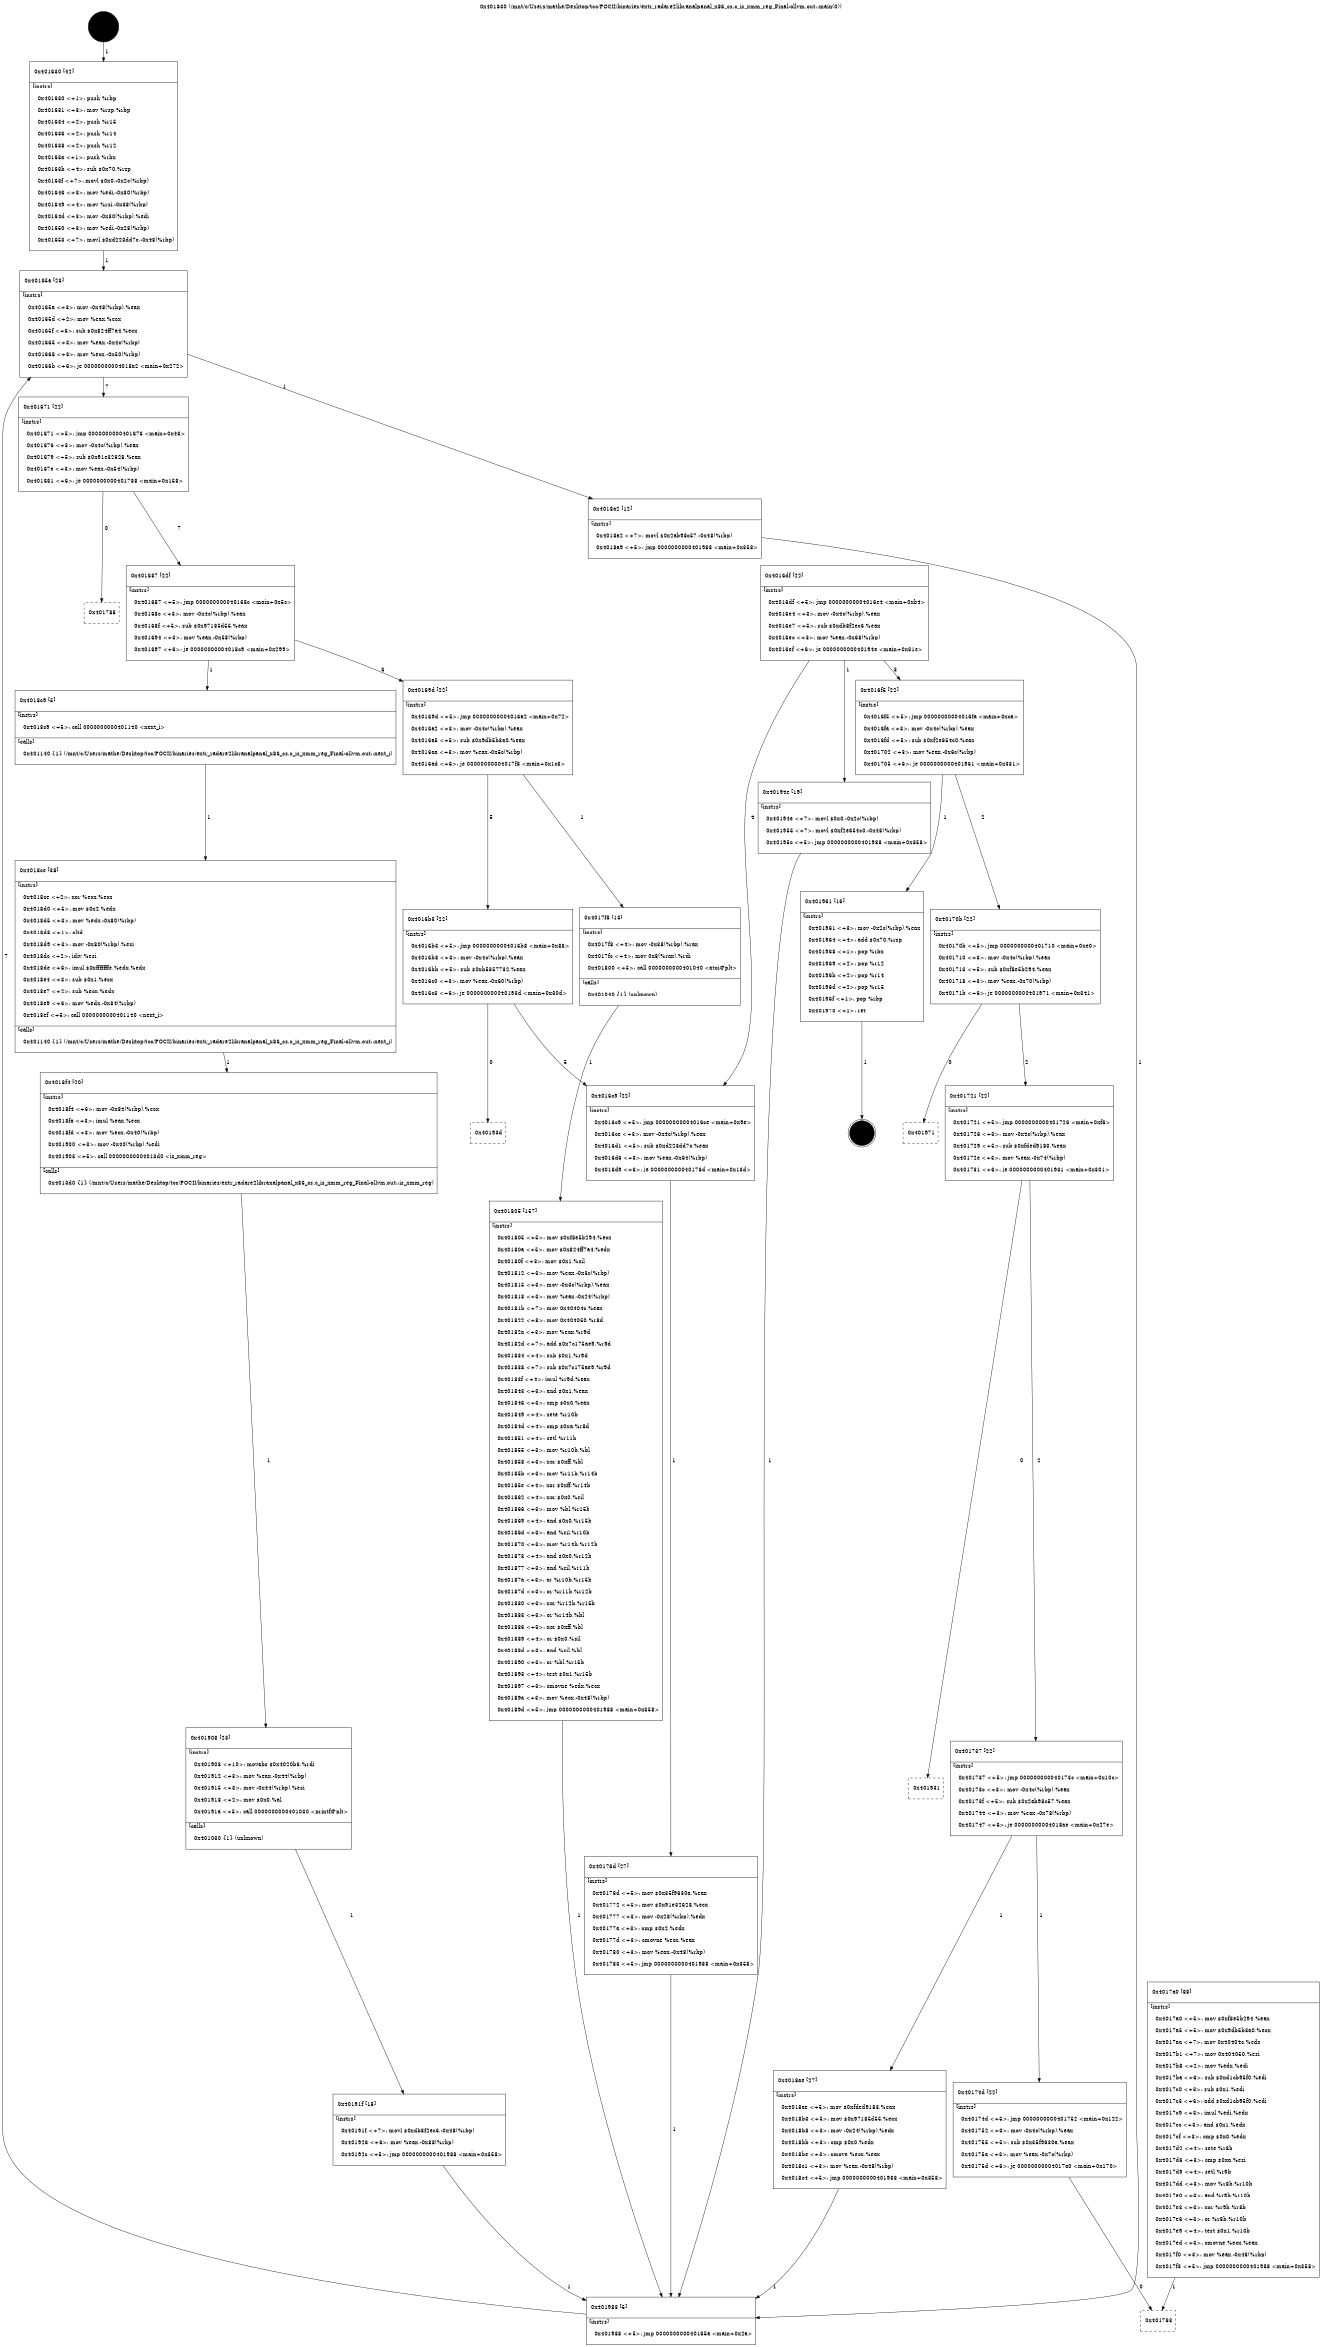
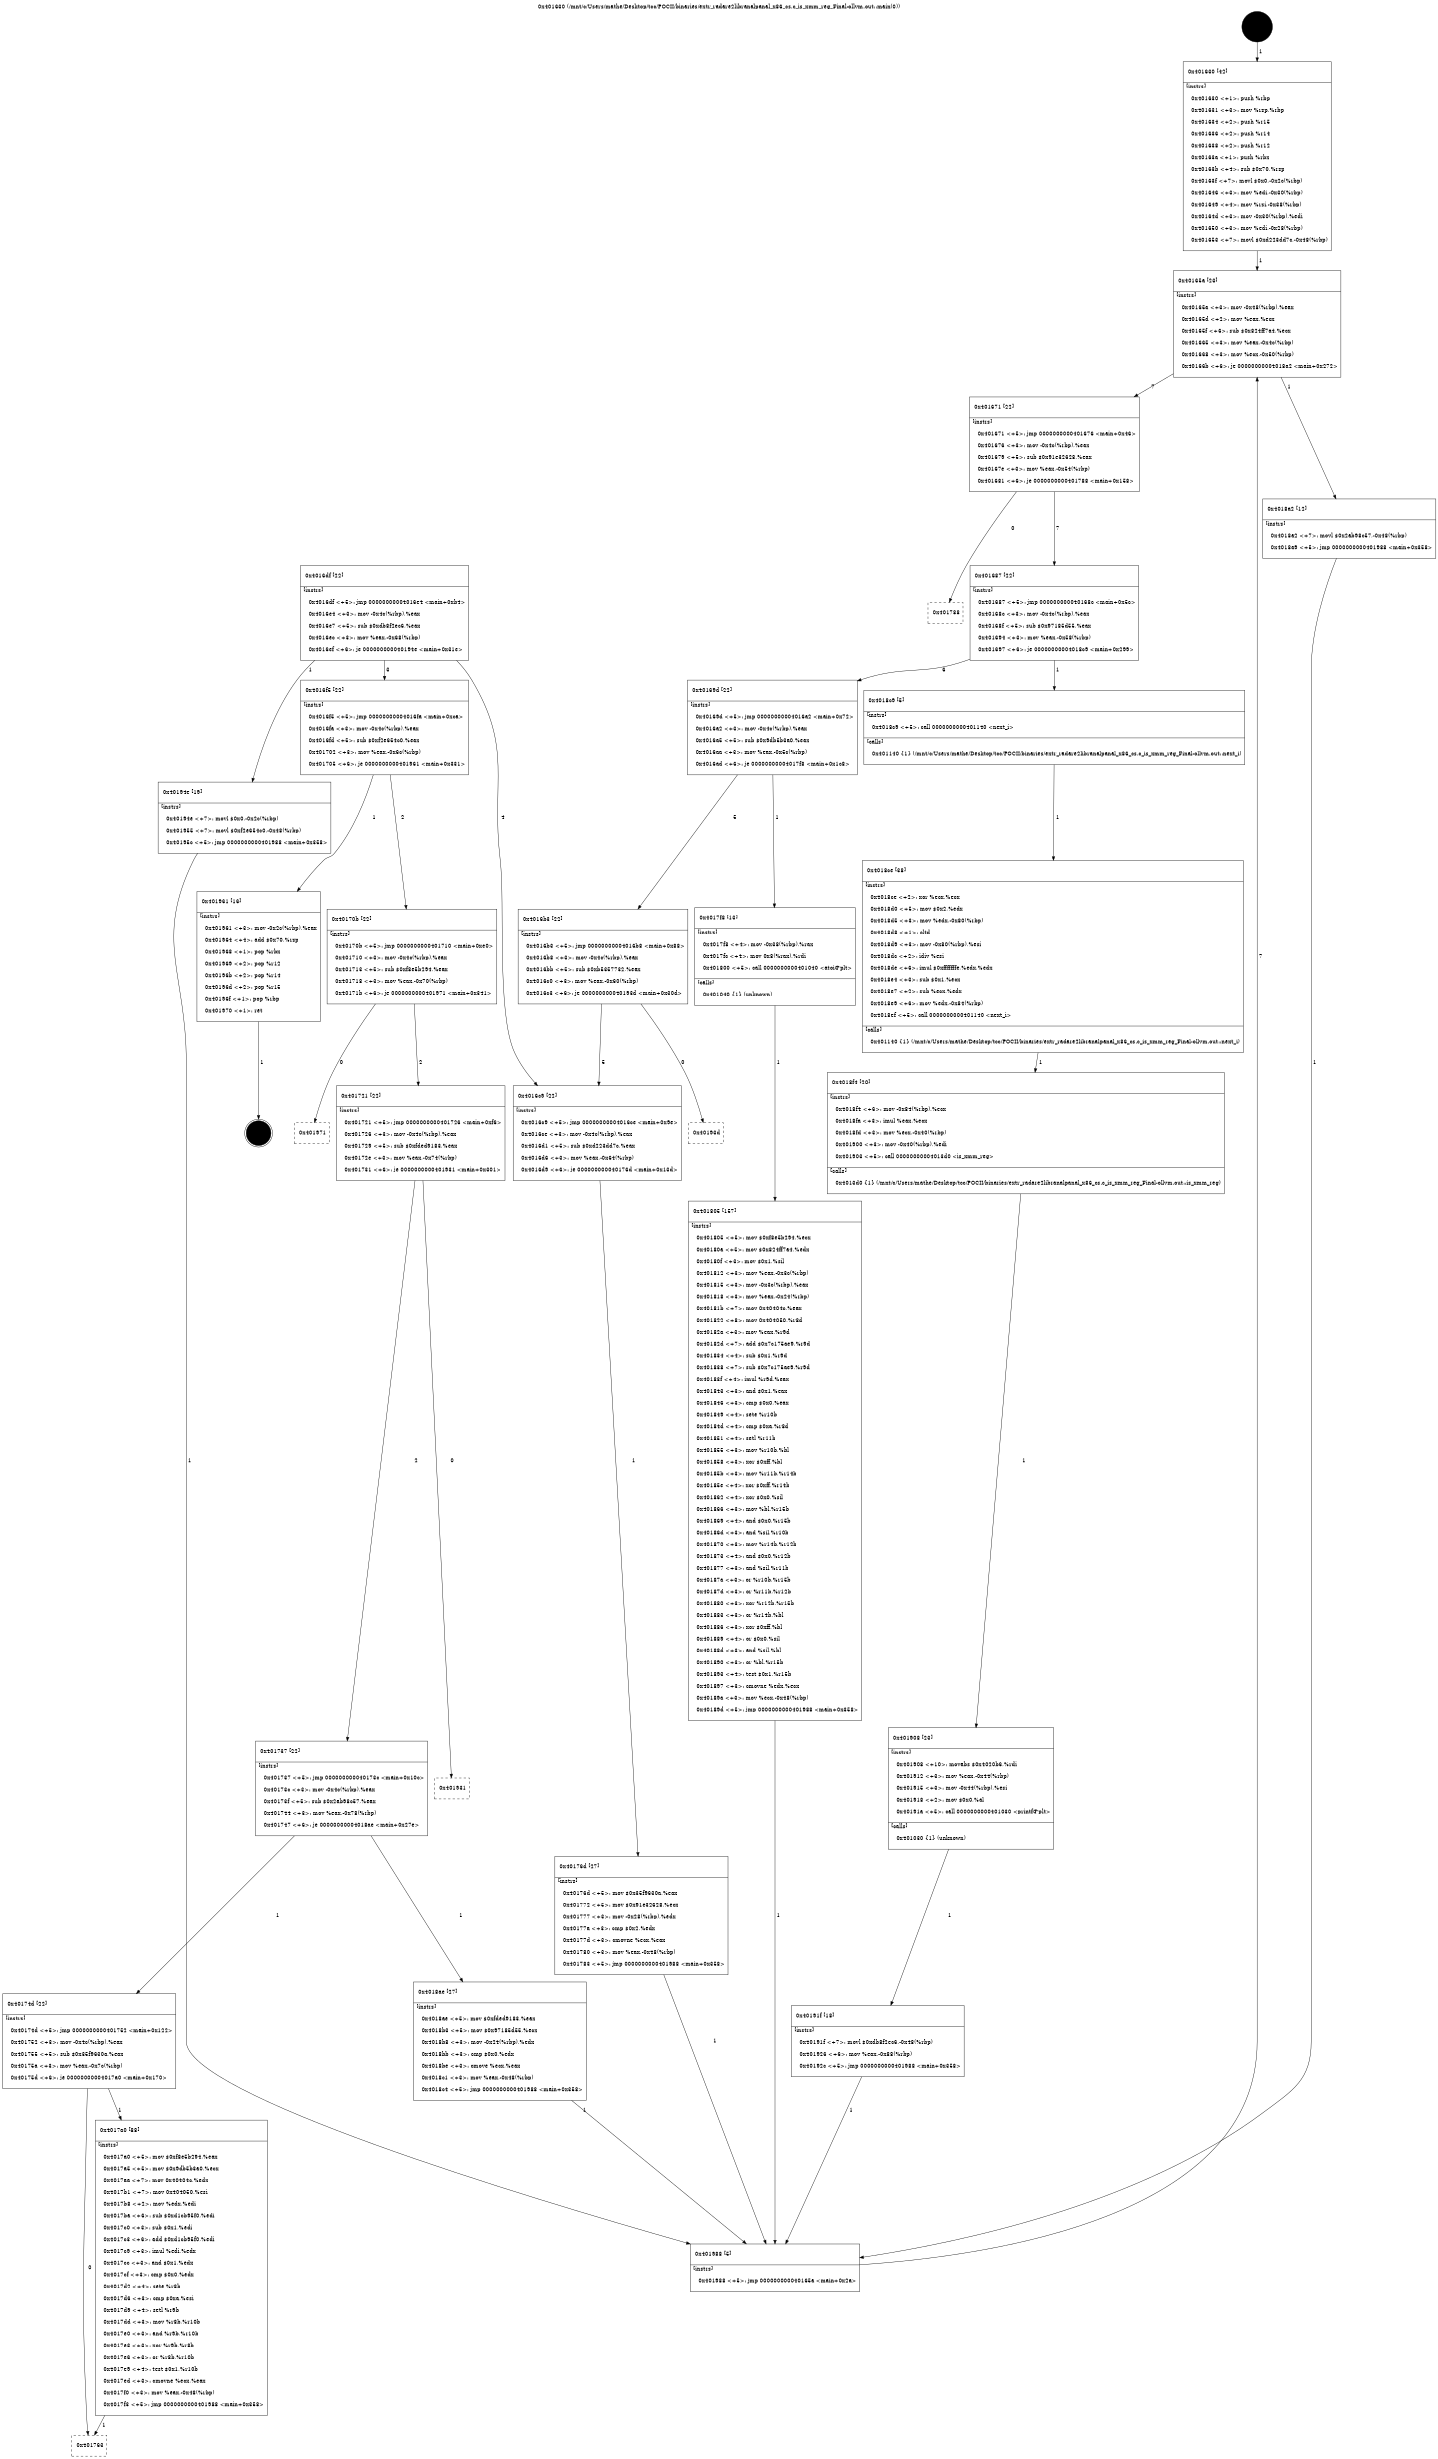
edge "0x40174d [22]" -> "0x4017a0 [88]": added, label "1"
